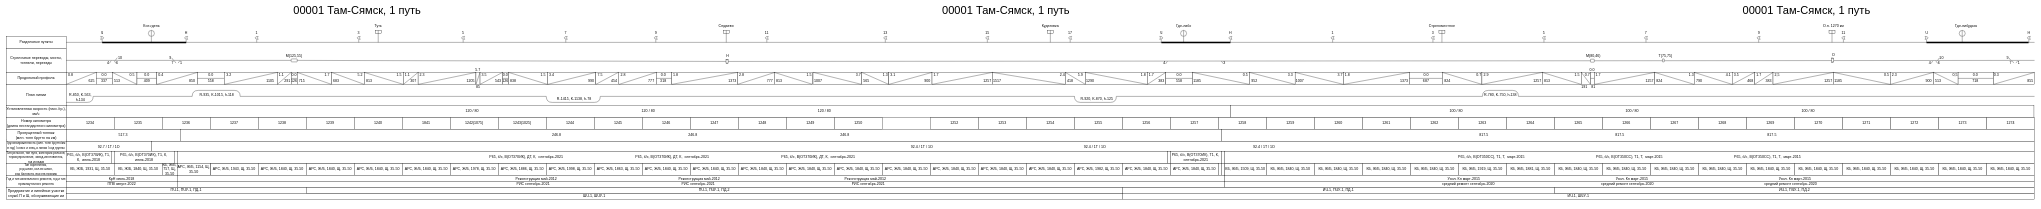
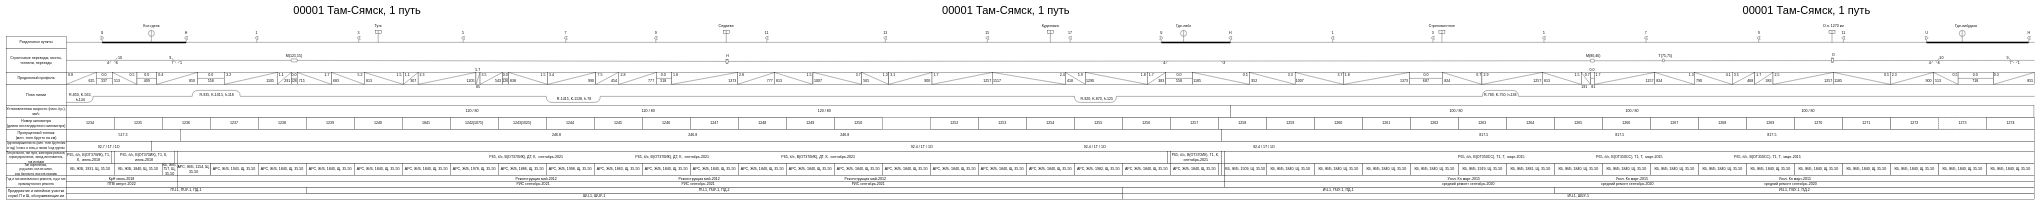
node "1273": style solid -> dashed
